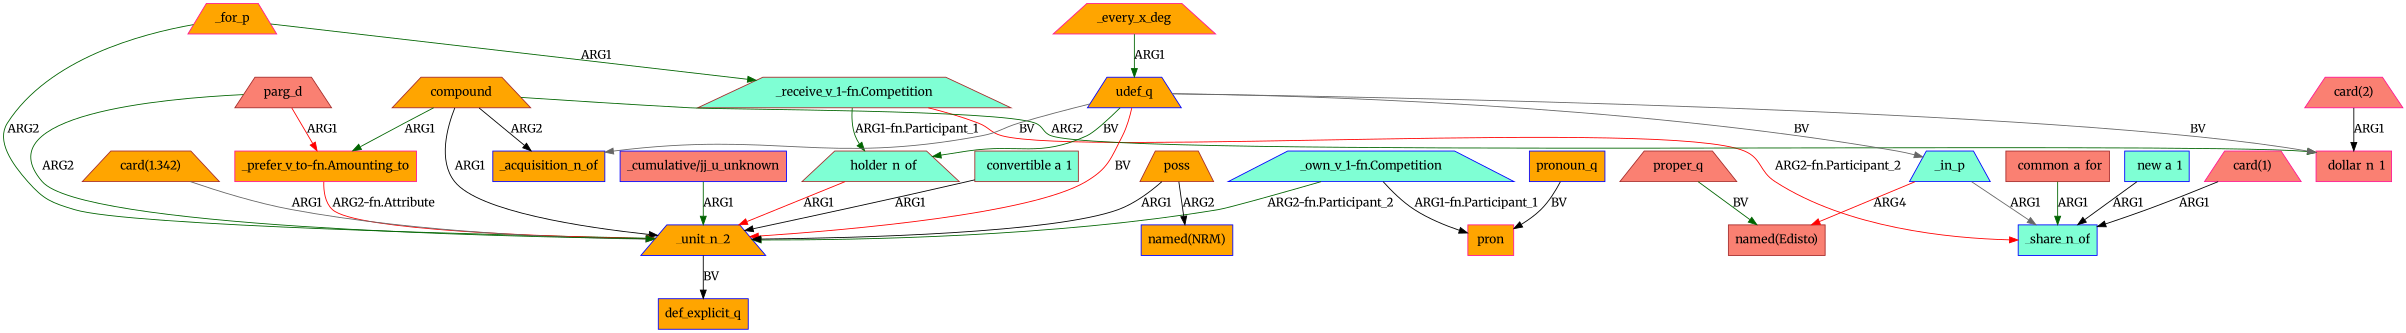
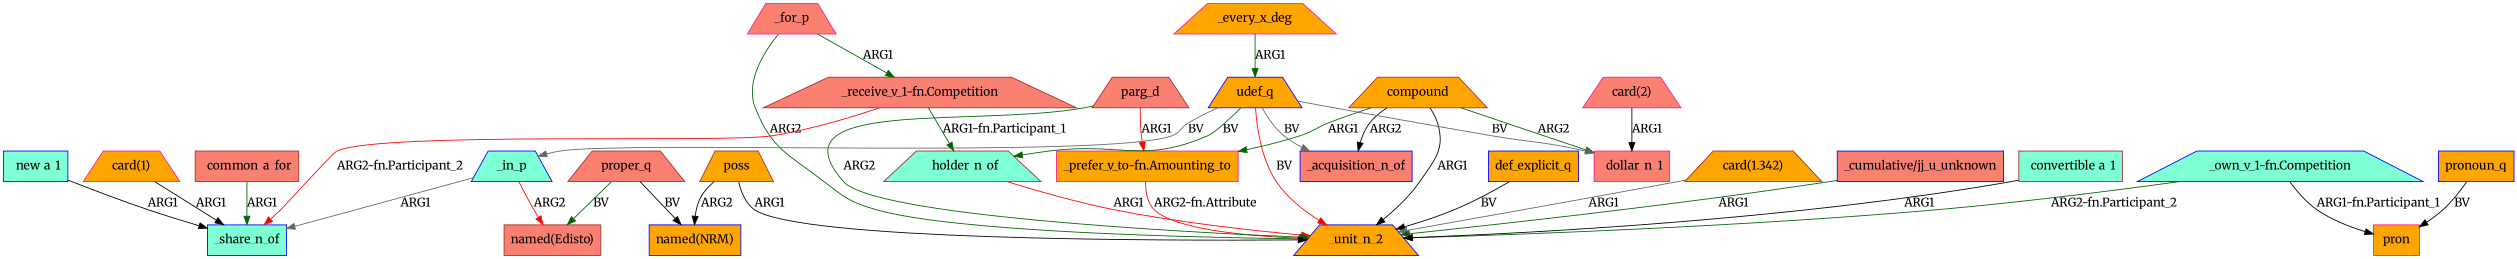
node "_for_p": fillcolor orange -> salmon
node "_receive_v_1-fn.Competition": fillcolor aquamarine -> salmon
node "_acquisition_n_of": fillcolor orange -> salmon
node "card(1)": fillcolor salmon -> orange
edge "proper_q" -> "named(NRM)": added, label "BV"
edge "_in_p" -> "named(Edisto)": label "ARG4" -> "ARG2"
edge "_unit_n_2" -> "def_explicit_q": reversed
